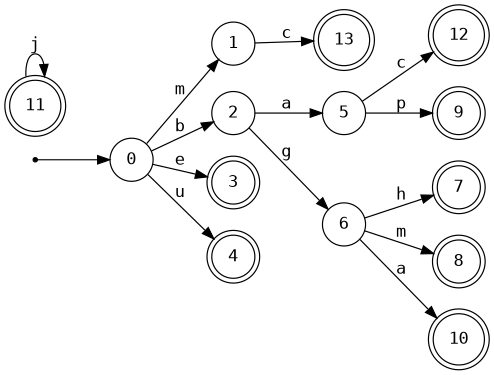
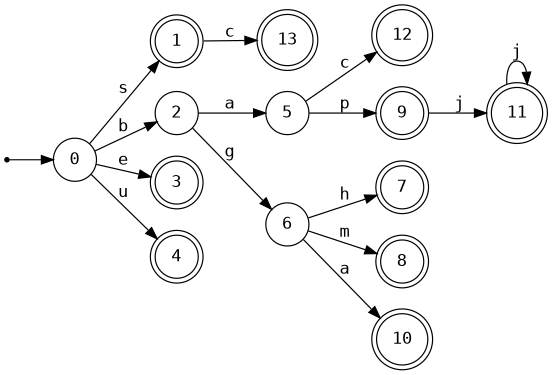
node "1": shape circle -> doublecircle
edge "0" -> "1": label "m" -> "s"
edge "9" -> "11": added, label "j"
